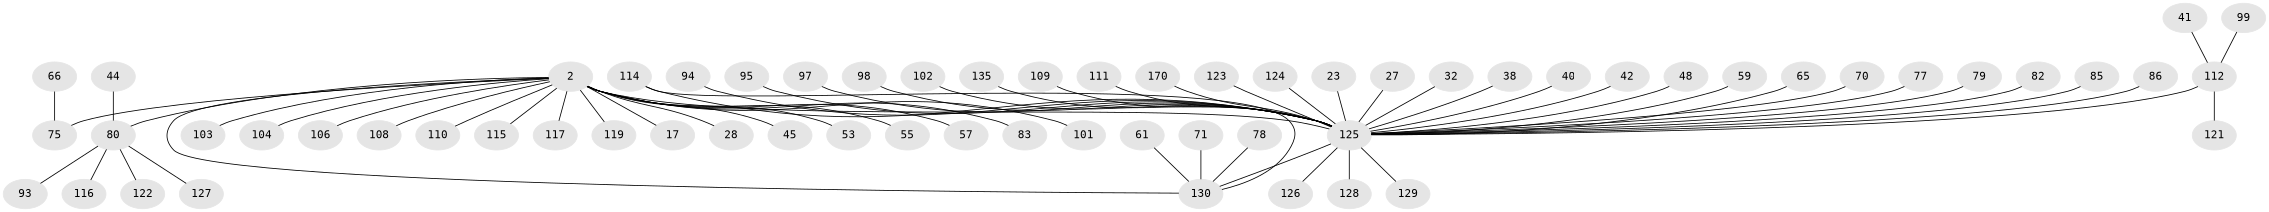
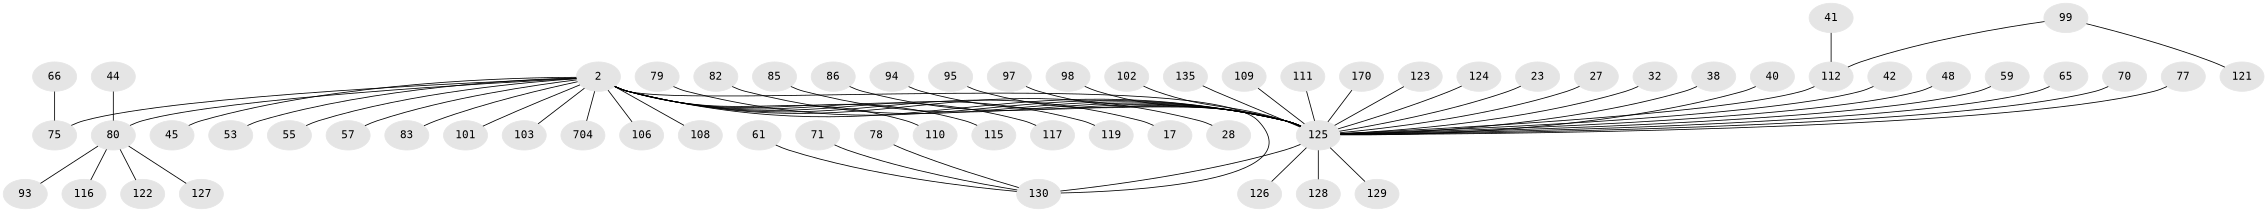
node "114": removed
edge "112" -- "121": now "99" -- "121"
node "104": label "104" -> "704"
